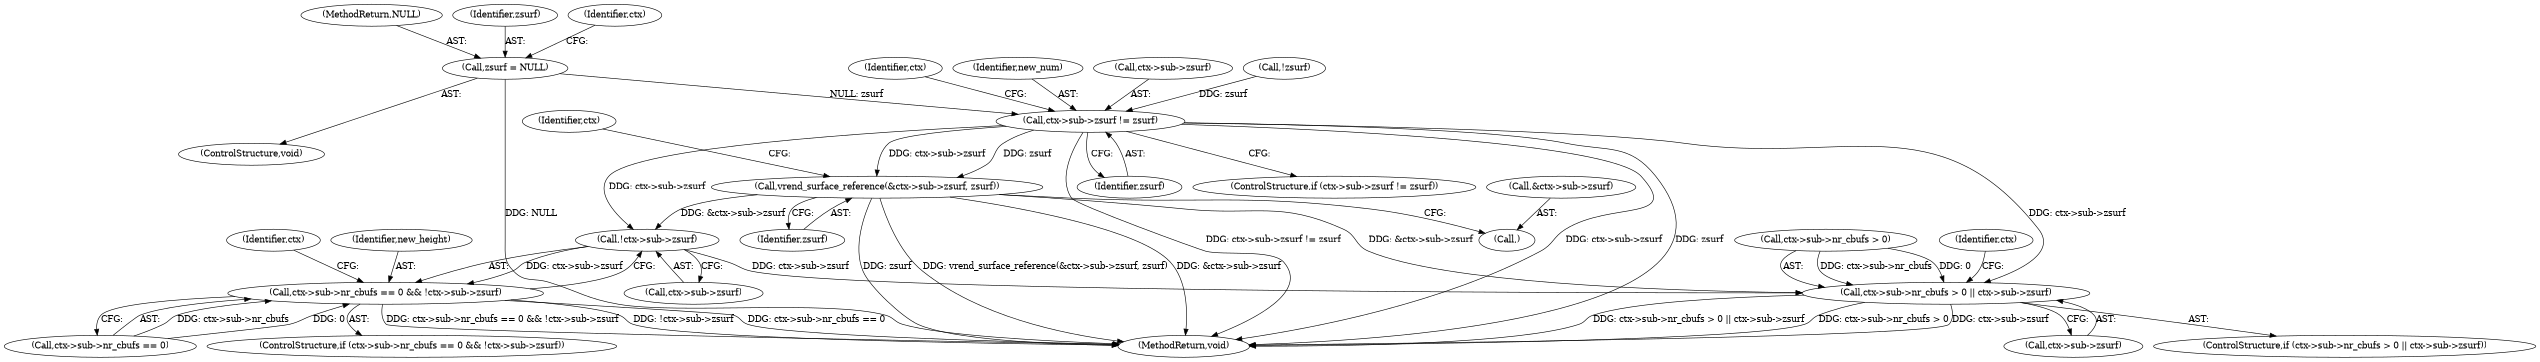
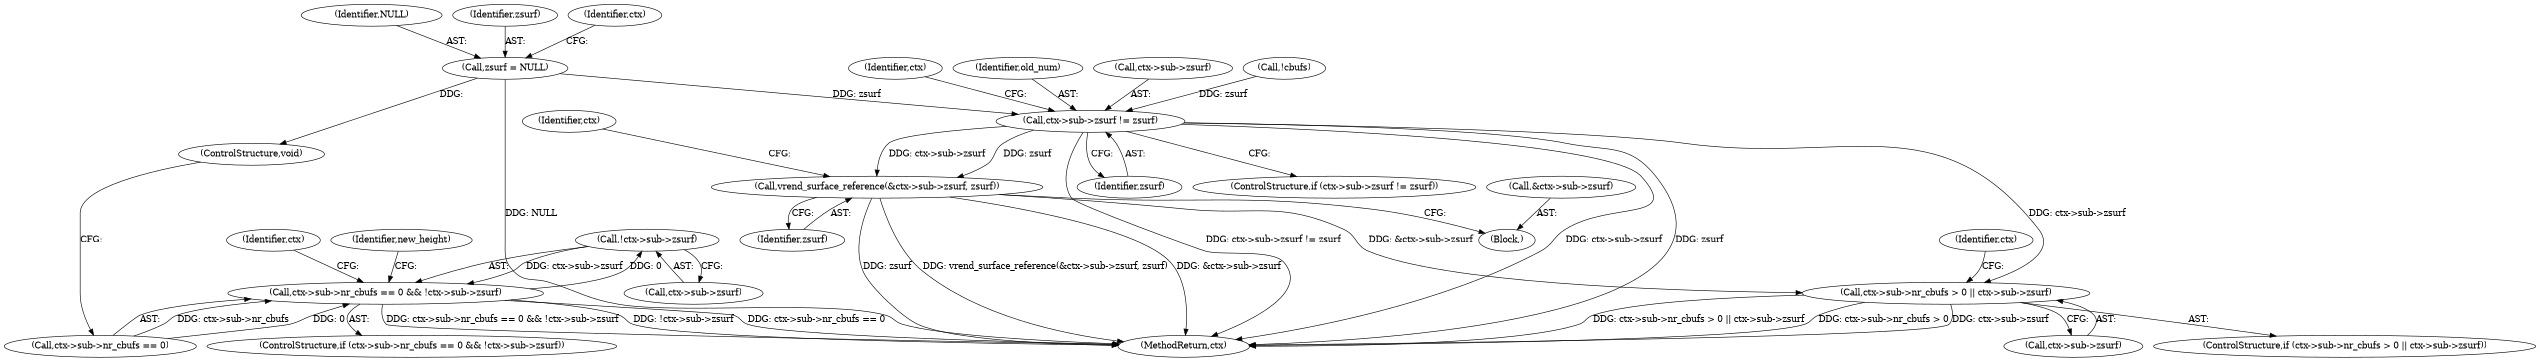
node "(MethodReturn,NULL)": label "(MethodReturn,NULL)" -> "(Identifier,NULL)"
node "(Identifier,new_num)": label "(Identifier,new_num)" -> "(Identifier,old_num)"
node "(Call,!zsurf)": label "(Call,!zsurf)" -> "(Call,!cbufs)"
edge "(Call,zsurf = NULL)" -> "(ControlStructure,void)": label "AST: " -> "DDG: "
edge "(Call,zsurf = NULL)" -> "(Call,ctx->sub->zsurf != zsurf)": label "NULL: zsurf" -> "DDG: zsurf"
edge "(Call,ctx->sub->zsurf != zsurf)" -> "(Call,!ctx->sub->zsurf)": removed, label "DDG: ctx->sub->zsurf"
edge "(Call,vrend_surface_reference(&ctx->sub->zsurf, zsurf))" -> "(Call,!ctx->sub->zsurf)": removed, label "DDG: &ctx->sub->zsurf"
node "(Call,)": label "(Call,)" -> "(Block,)"
node "(Call,ctx->sub->nr_cbufs > 0)": removed
edge "(Identifier,new_height)" -> "(Call,ctx->sub->nr_cbufs == 0 && !ctx->sub->zsurf)": label "AST: " -> "CFG: "
edge "(Call,ctx->sub->nr_cbufs == 0 && !ctx->sub->zsurf)" -> "(Call,!ctx->sub->zsurf)": label "CFG: " -> "DDG: 0"
edge "(Call,!ctx->sub->zsurf)" -> "(Call,ctx->sub->nr_cbufs > 0 || ctx->sub->zsurf)": removed, label "DDG: ctx->sub->zsurf"
edge "(Call,ctx->sub->nr_cbufs == 0 && !ctx->sub->zsurf)" -> "(Call,ctx->sub->nr_cbufs == 0)": now "(ControlStructure,void)" -> "(Call,ctx->sub->nr_cbufs == 0)"
node "(MethodReturn,void)": label "(MethodReturn,void)" -> "(MethodReturn,ctx)"
